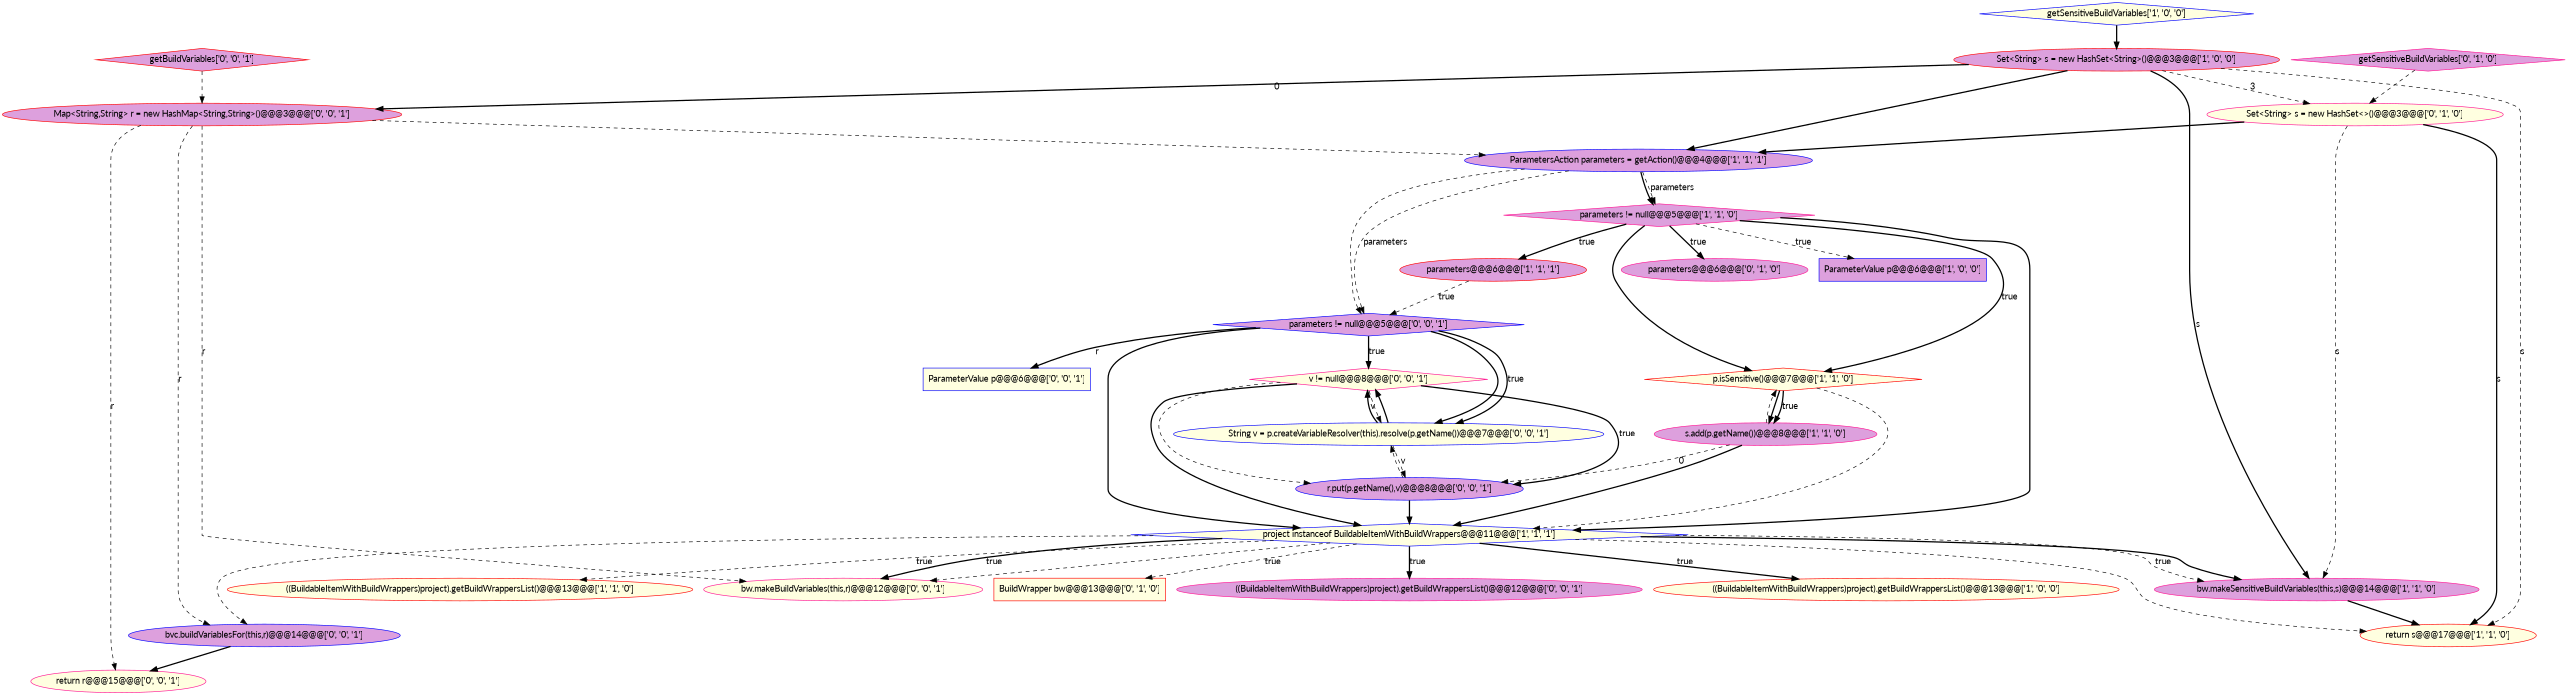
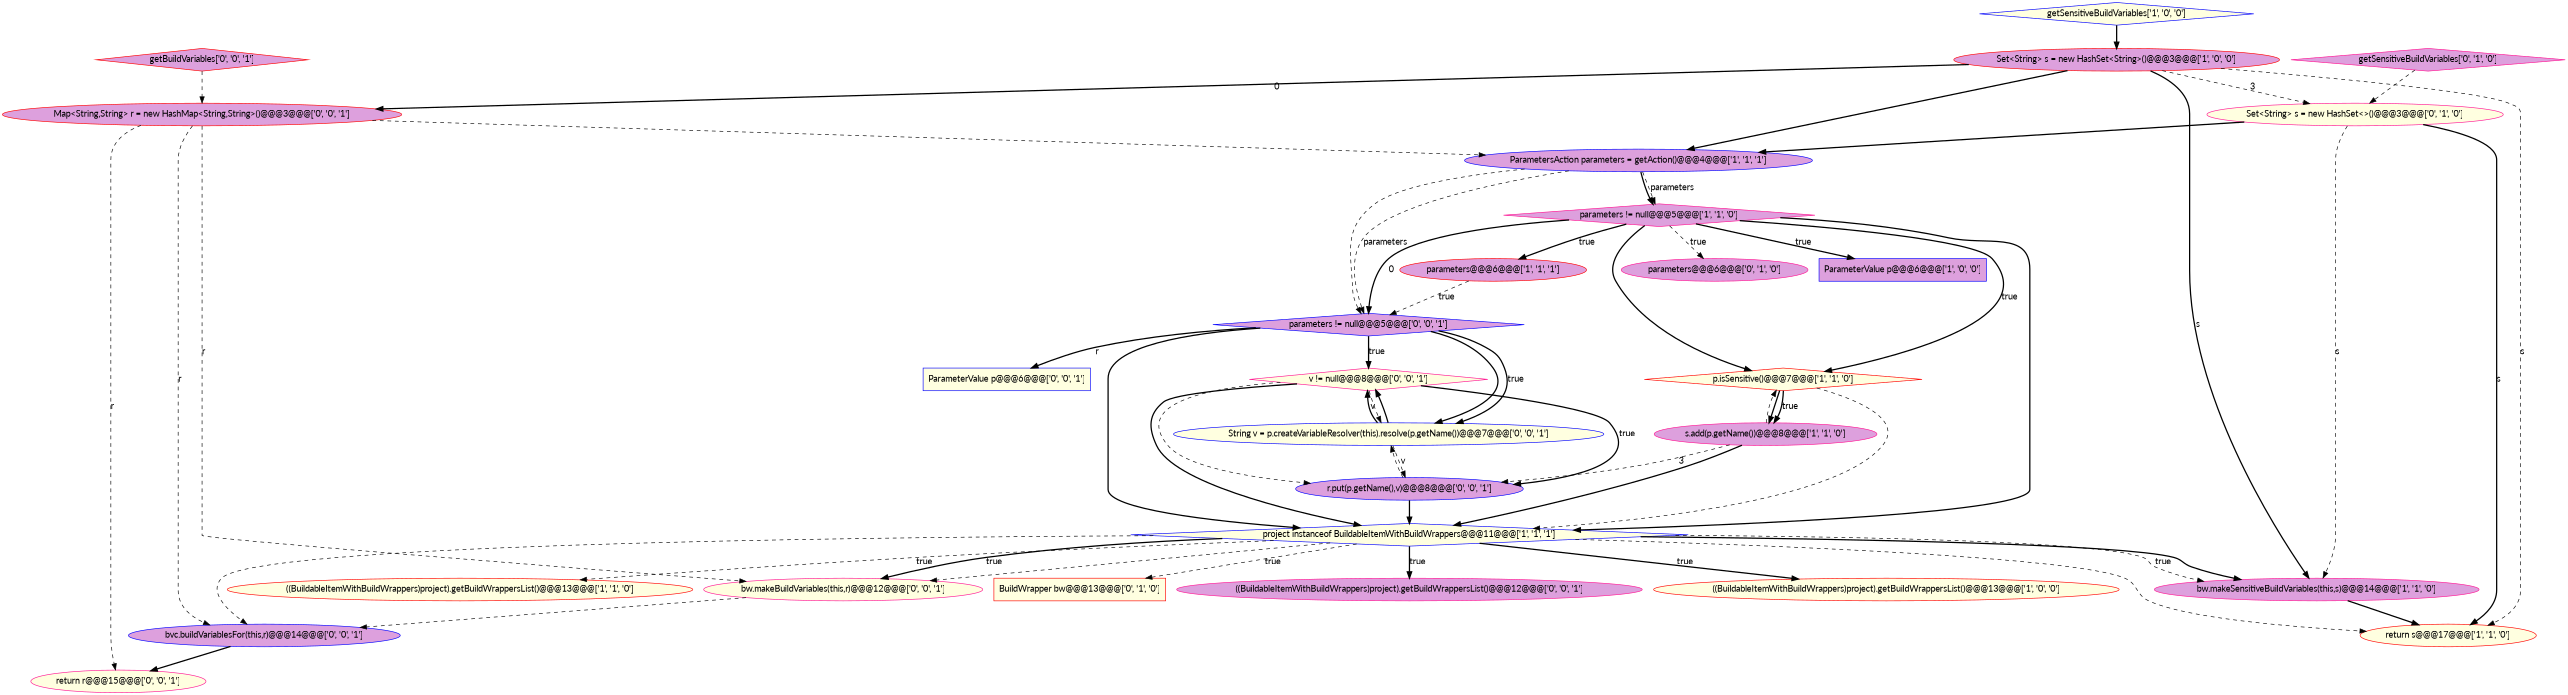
edge "parameters != null@@@5@@@['1', '1', '0']" -> "parameters != null@@@5@@@['0', '0', '1']": added, label "0"
edge "parameters != null@@@5@@@['1', '1', '0']" -> "parameters@@@6@@@['0', '1', '0']": style bold -> dashed
edge "parameters != null@@@5@@@['1', '1', '0']" -> "ParameterValue p@@@6@@@['1', '0', '0']": style dashed -> bold
edge "s.add(p.getName())@@@8@@@['1', '1', '0']" -> "r.put(p.getName(),v)@@@8@@@['0', '0', '1']": label "0" -> "3"
edge "bw.makeBuildVariables(this,r)@@@12@@@['0', '0', '1']" -> "bvc.buildVariablesFor(this,r)@@@14@@@['0', '0', '1']": added
